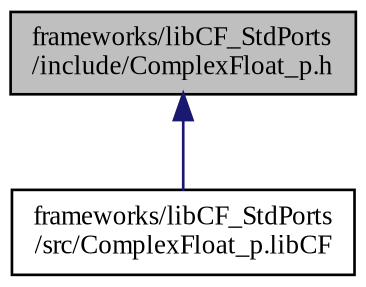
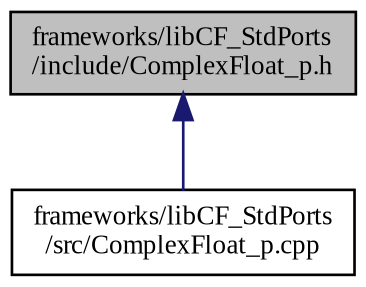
node "frameworks/libCF_StdPorts /src/ComplexFloat_p.libCF": label "frameworks/libCF_StdPorts /src/ComplexFloat_p.libCF" -> "frameworks/libCF_StdPorts /src/ComplexFloat_p.cpp"
